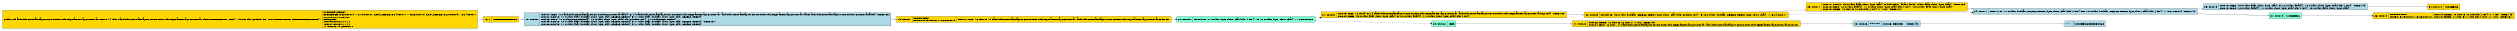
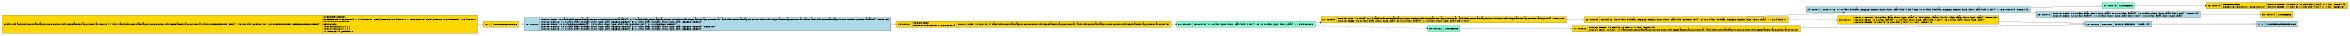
edge "23: 0x0011" -> "24: 0x0017": now "23: 0x0011" -> "28: 0x0026"
edge "22: 0x000f" -> "24: 0x0017": style dashed -> solid
node "29: 0x0022": text "IGET" -> "SYNTHETIC"
